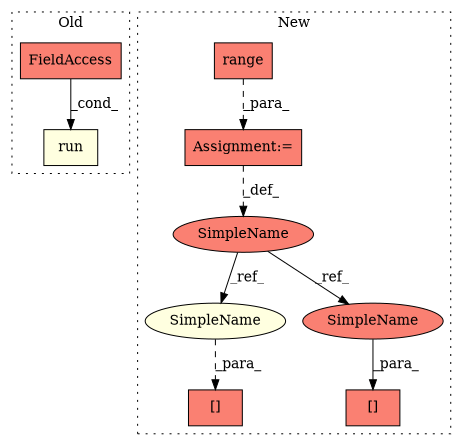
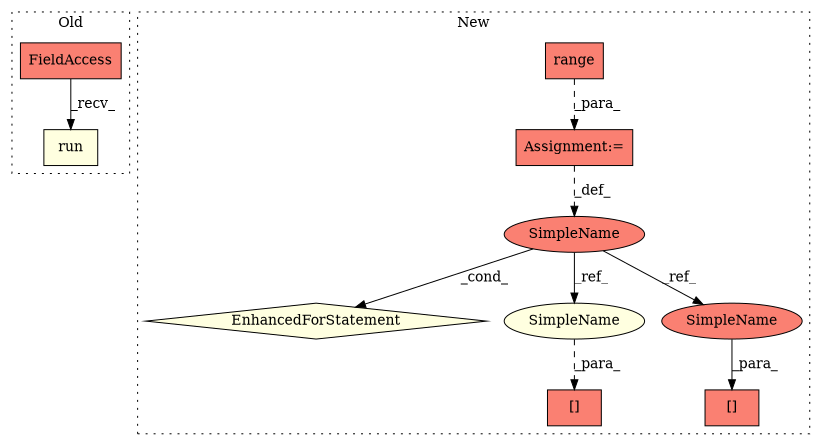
edge "FieldAccess" -> "run": label "_cond_" -> "_recv_"
node "EnhancedForStatement": added
